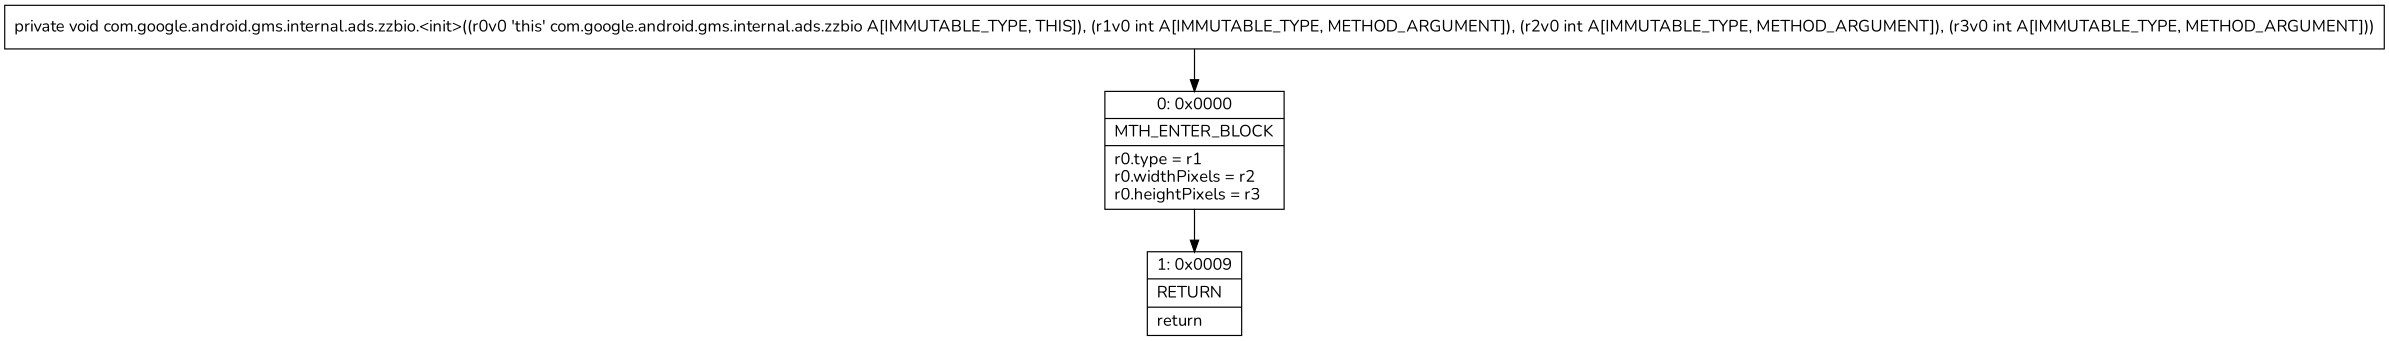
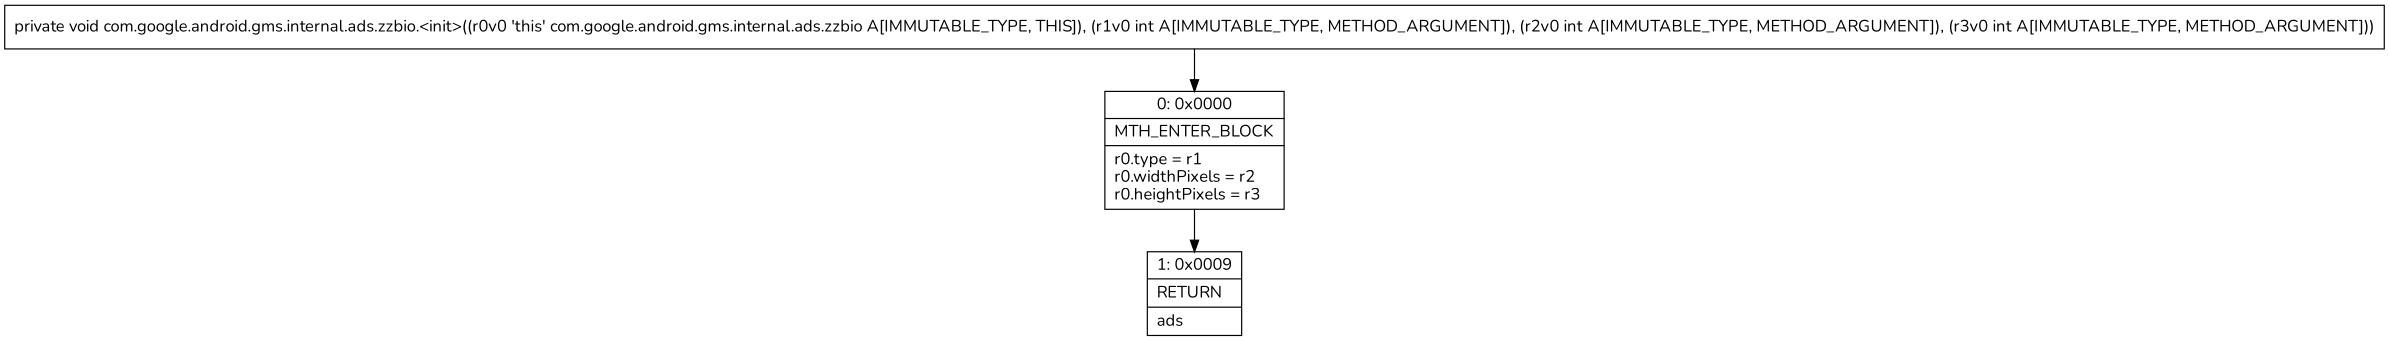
node "1: 0x0009": text "return" -> "ads"
